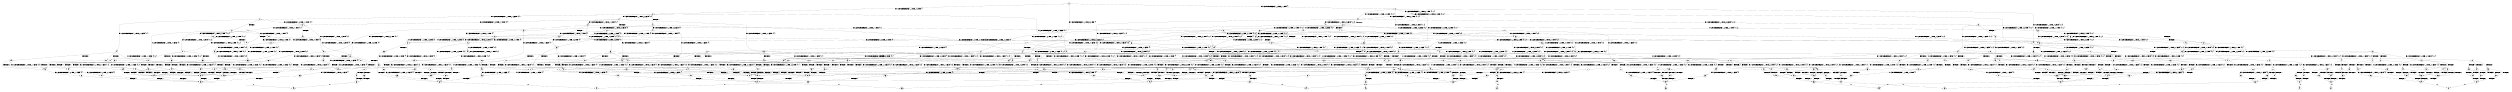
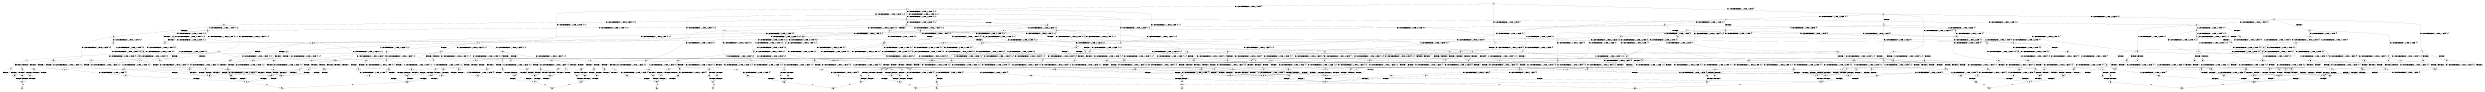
edge "18" -> "54": now "18" -> "121"
